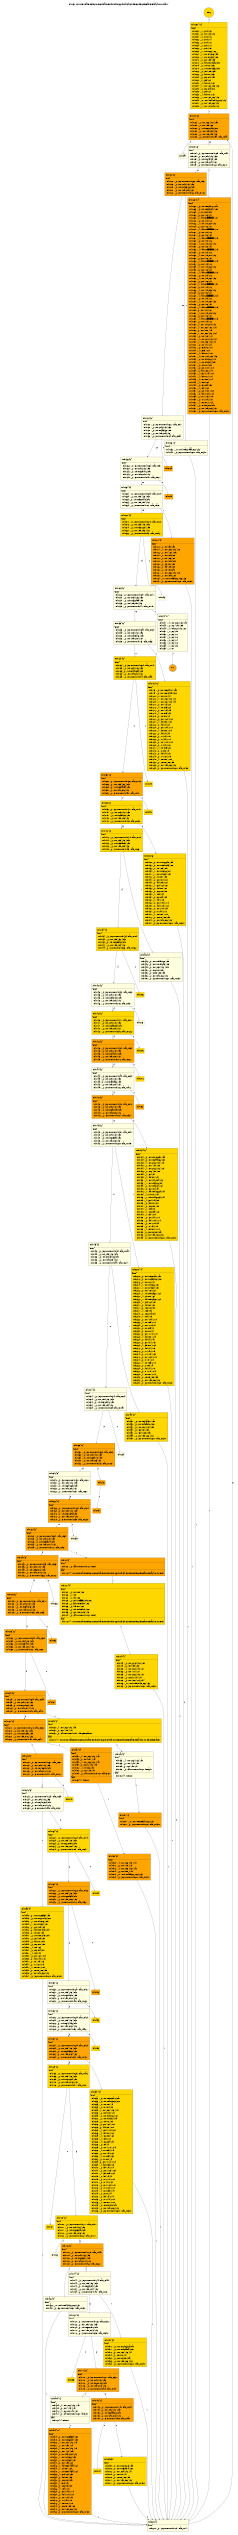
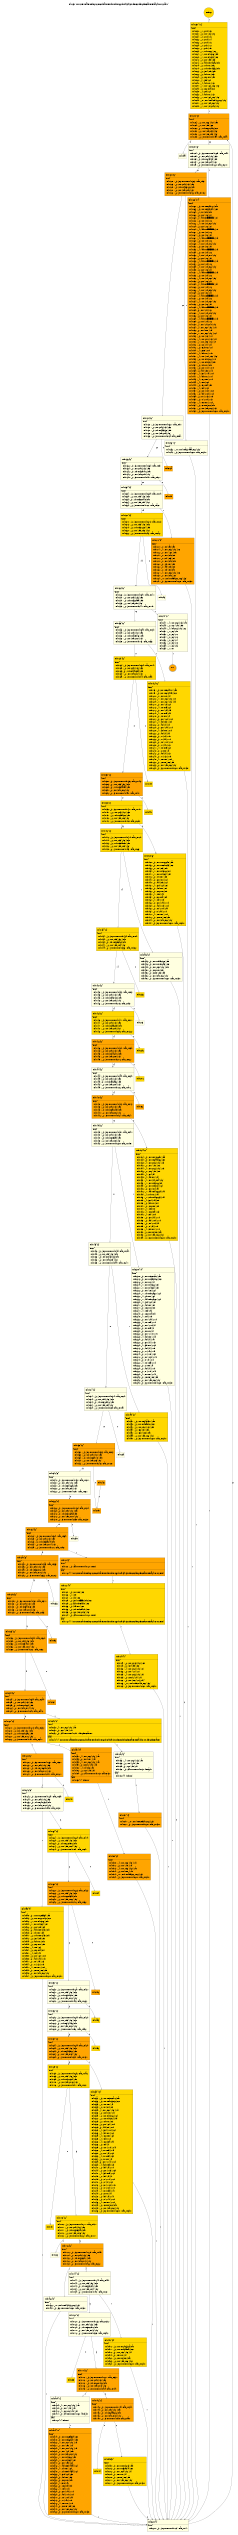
node "Entry": label "Entry" -> "Desktop"
node "0x40230e [147]": fillcolor gold -> lightyellow
edge "0x401530 [28]" -> "0x40245c": now "0x401530 [28]" -> "0x4020b1"
